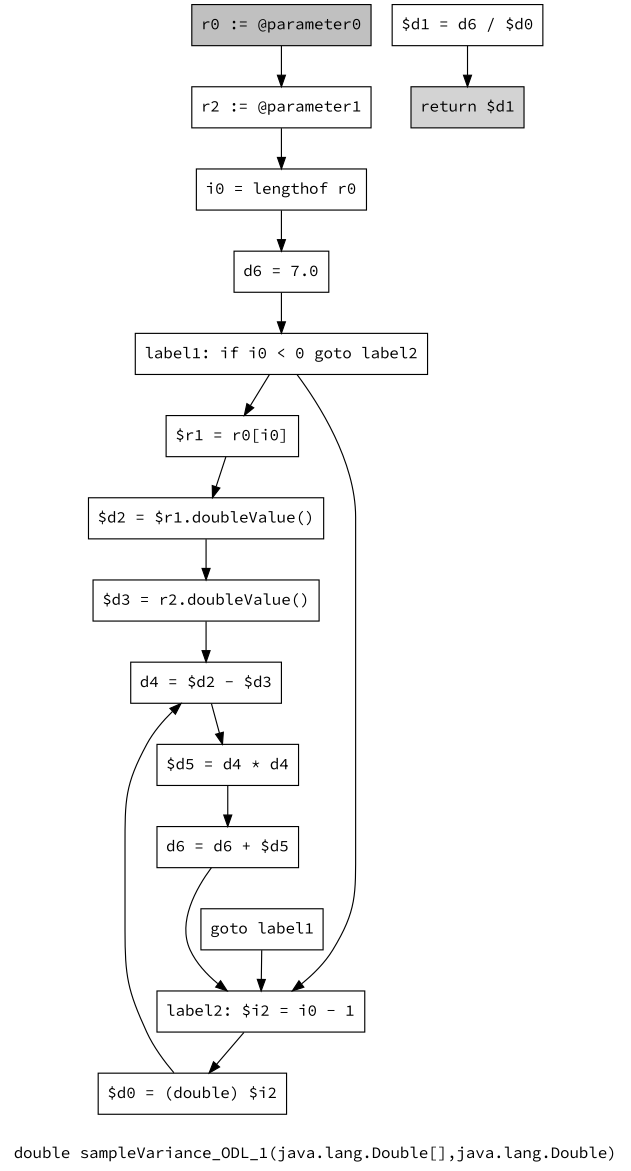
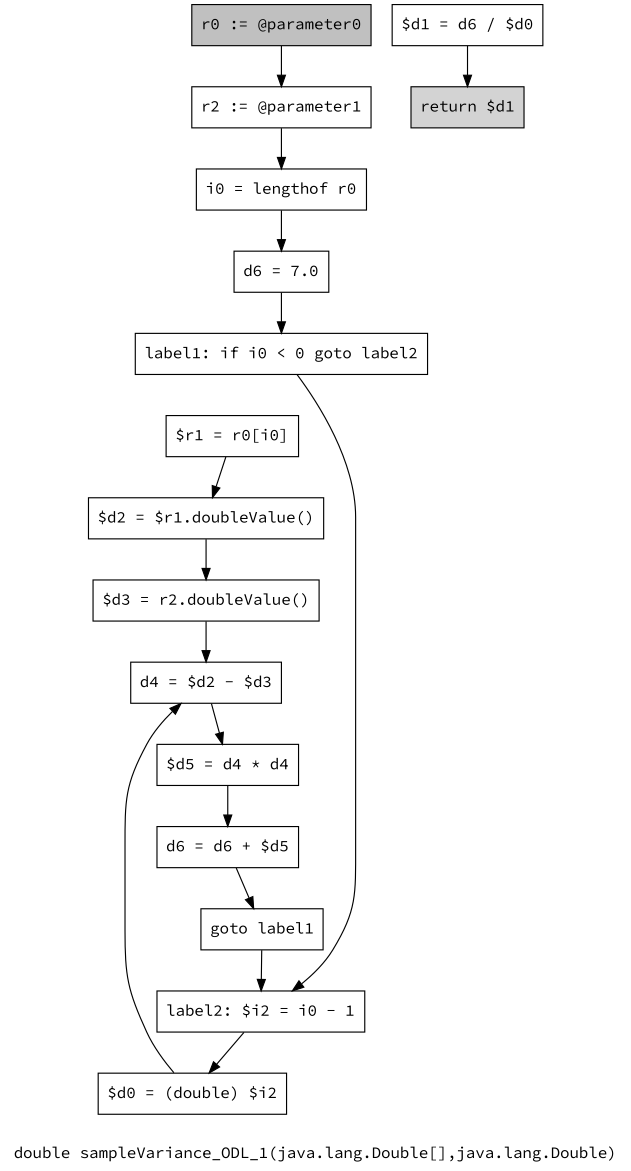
edge "label1: if i0 < 0 goto label2" -> "$r1 = r0[i0]": removed
edge "d6 = d6 + $d5" -> "label2: $i2 = i0 - 1": now "d6 = d6 + $d5" -> "goto label1"
